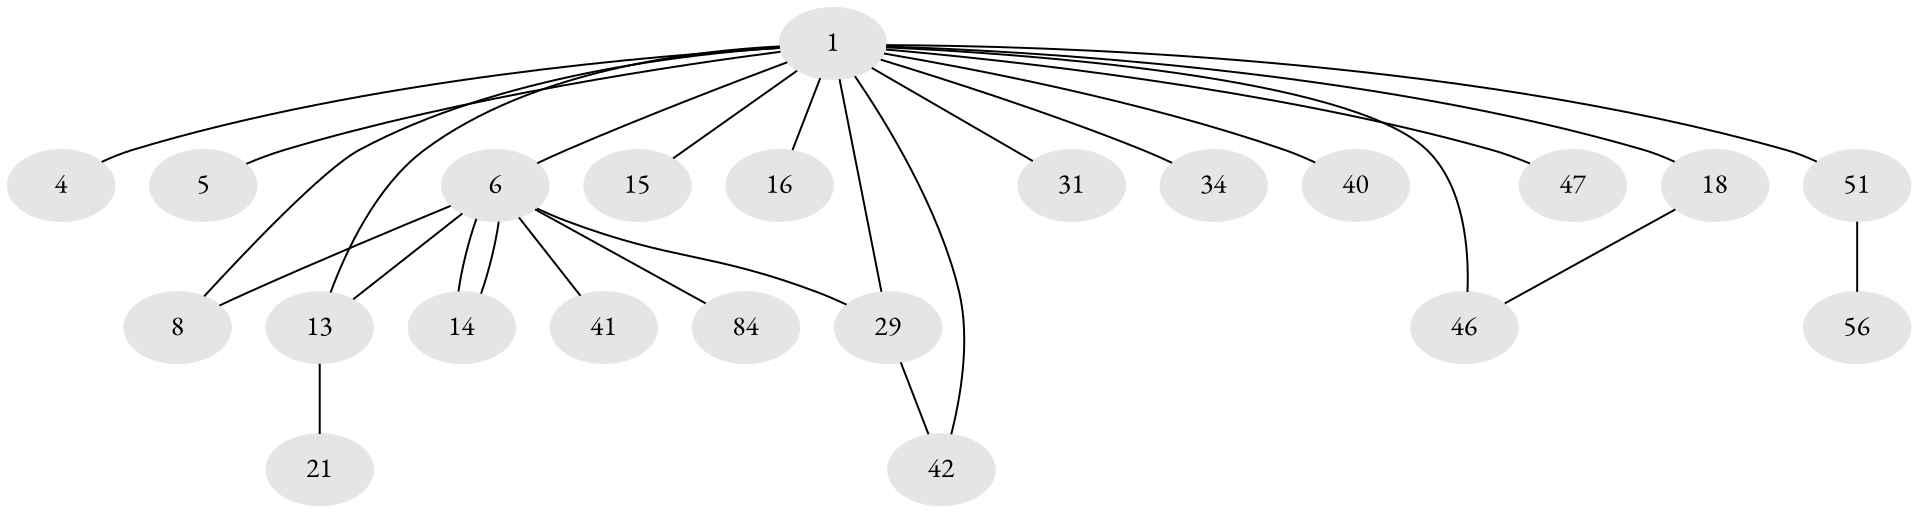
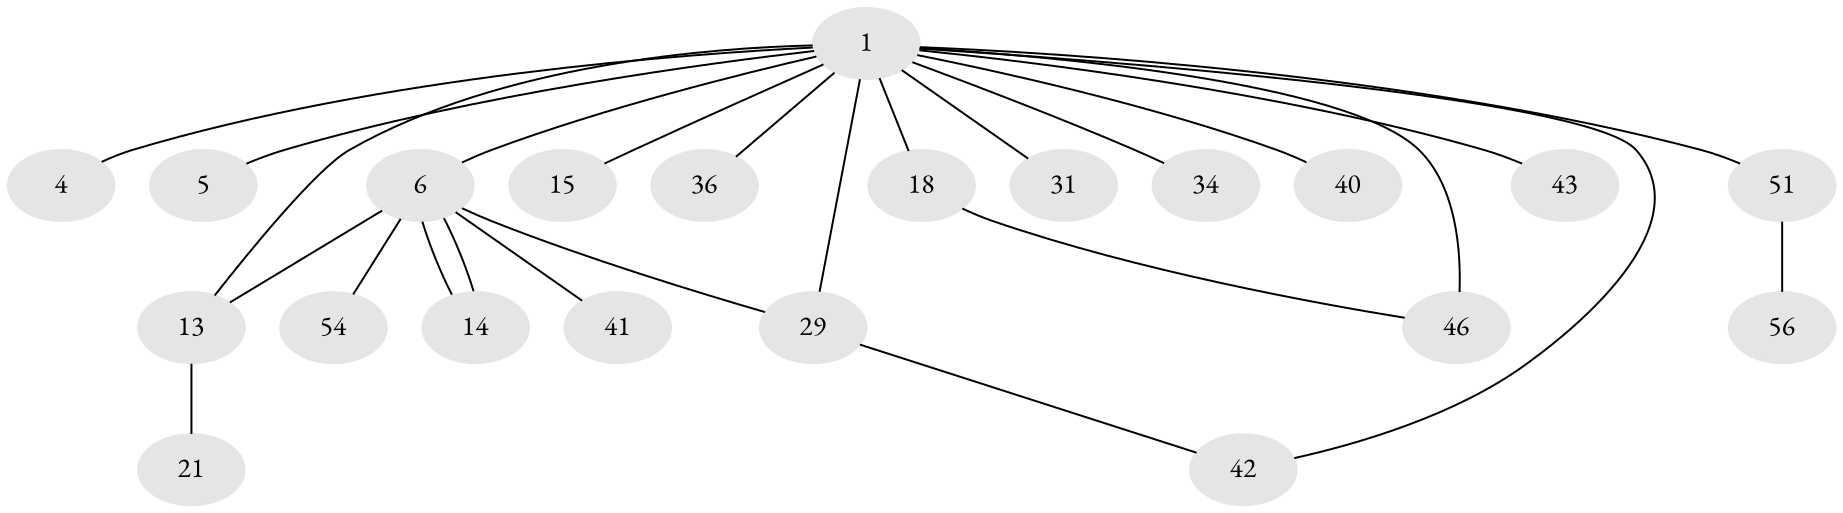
node "16": label "16" -> "36"
node "47": label "47" -> "43"
node "8": removed
node "84": label "84" -> "54"
